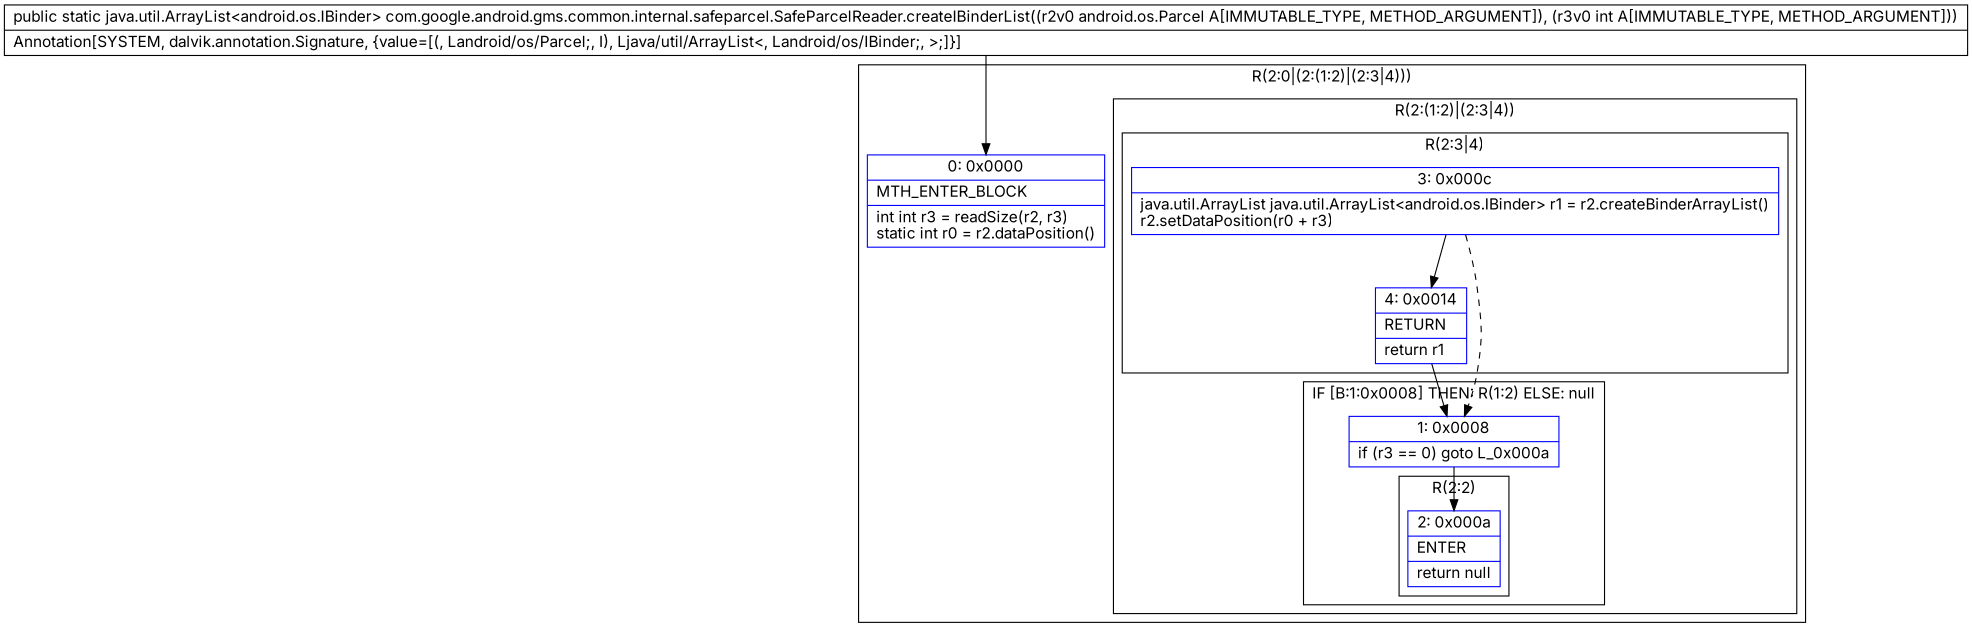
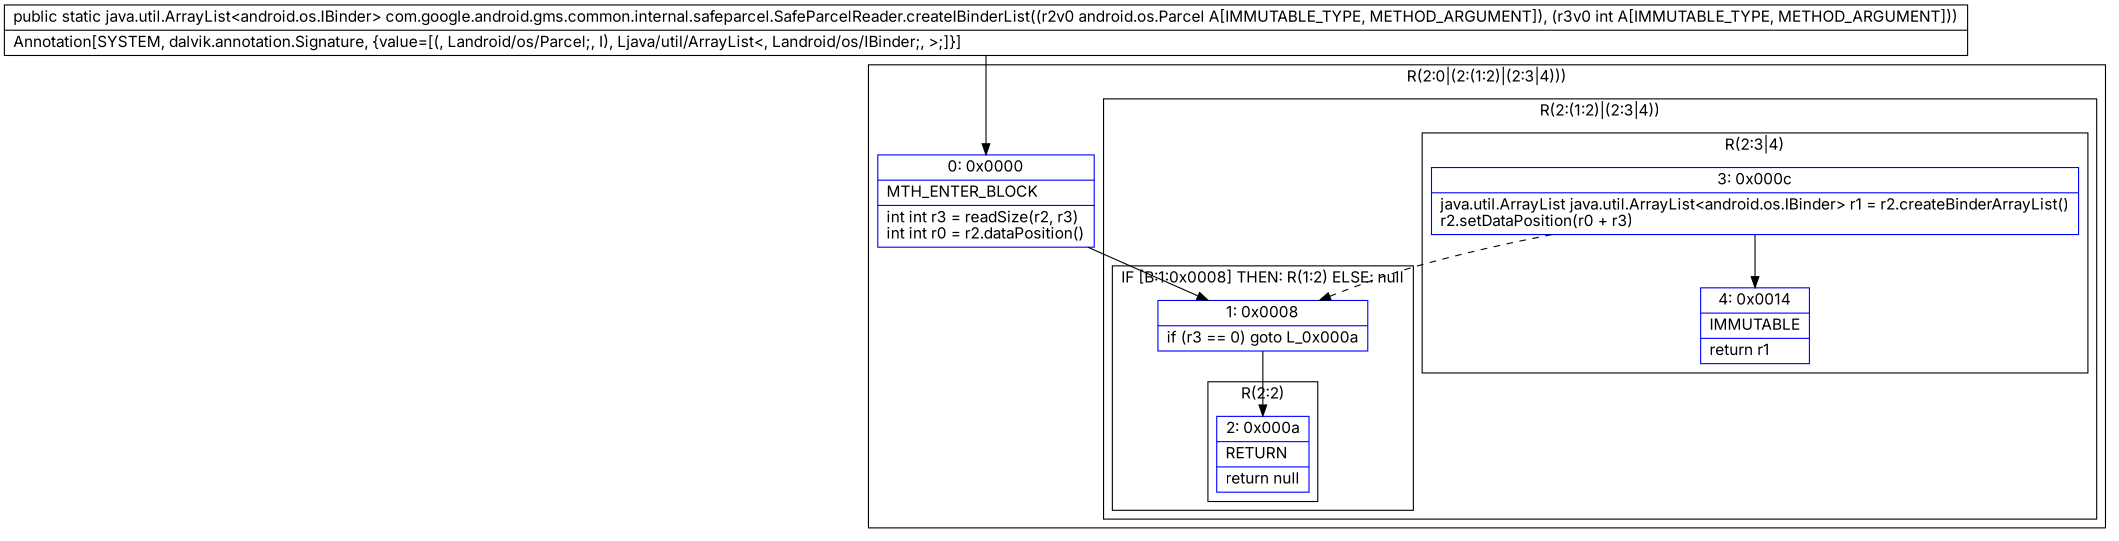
node "0: 0x0000": text "static int r0 = r2.dataPosition()" -> "int int r0 = r2.dataPosition()"
node "4: 0x0014": text "RETURN" -> "IMMUTABLE"
edge "4: 0x0014" -> "1: 0x0008": now "0: 0x0000" -> "1: 0x0008"
node "2: 0x000a": text "ENTER" -> "RETURN"
